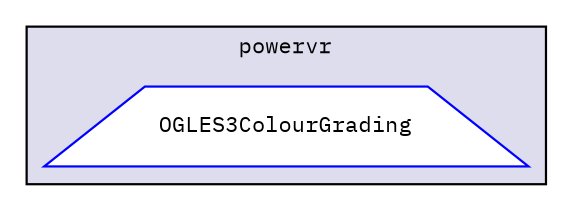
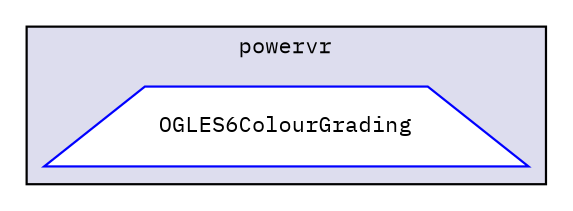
node "OGLES3ColourGrading": label "OGLES3ColourGrading" -> "OGLES6ColourGrading"
